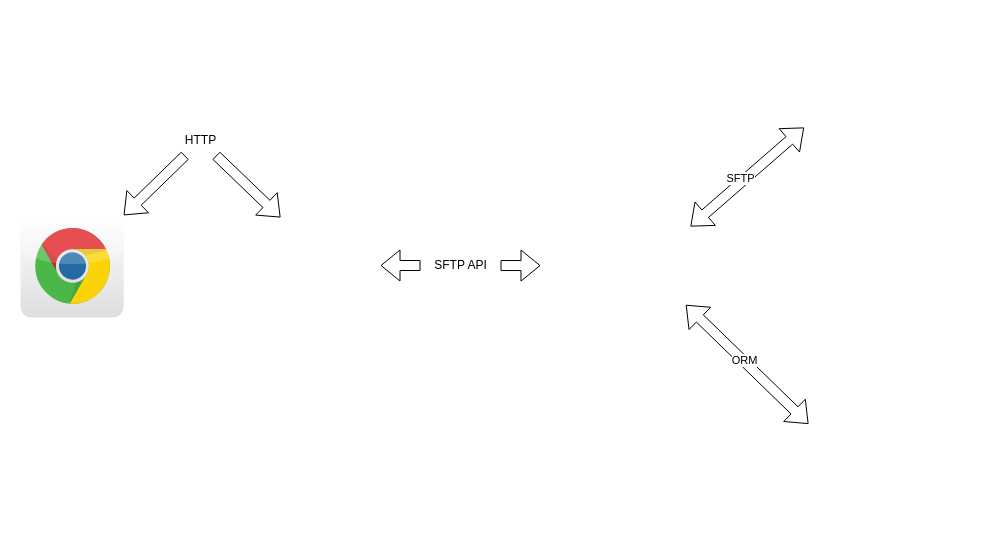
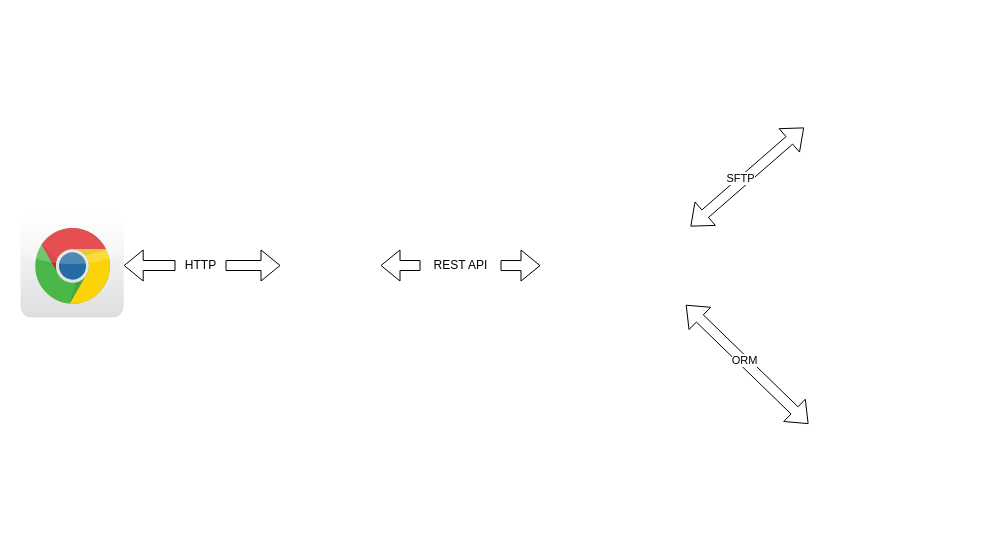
node "HTTP": moved (201, 141) -> (201, 266)
node "SFTP API": label "SFTP API" -> "REST API"
